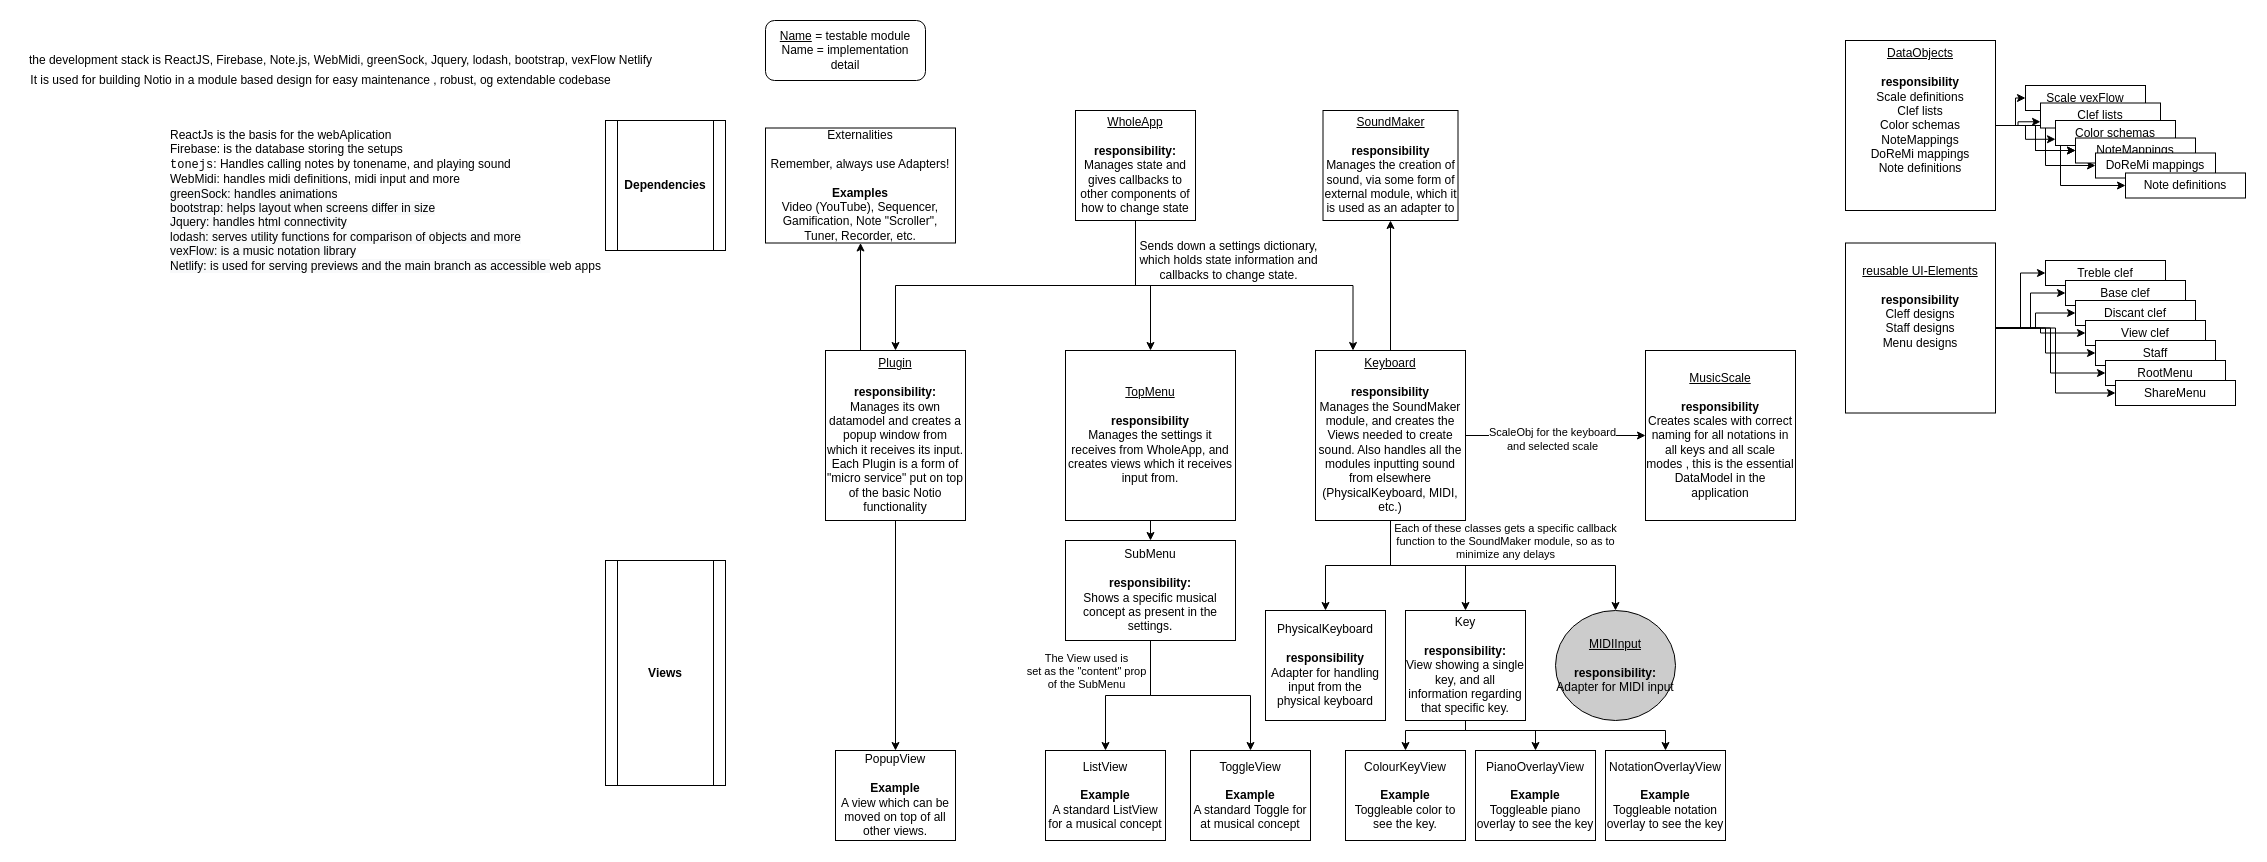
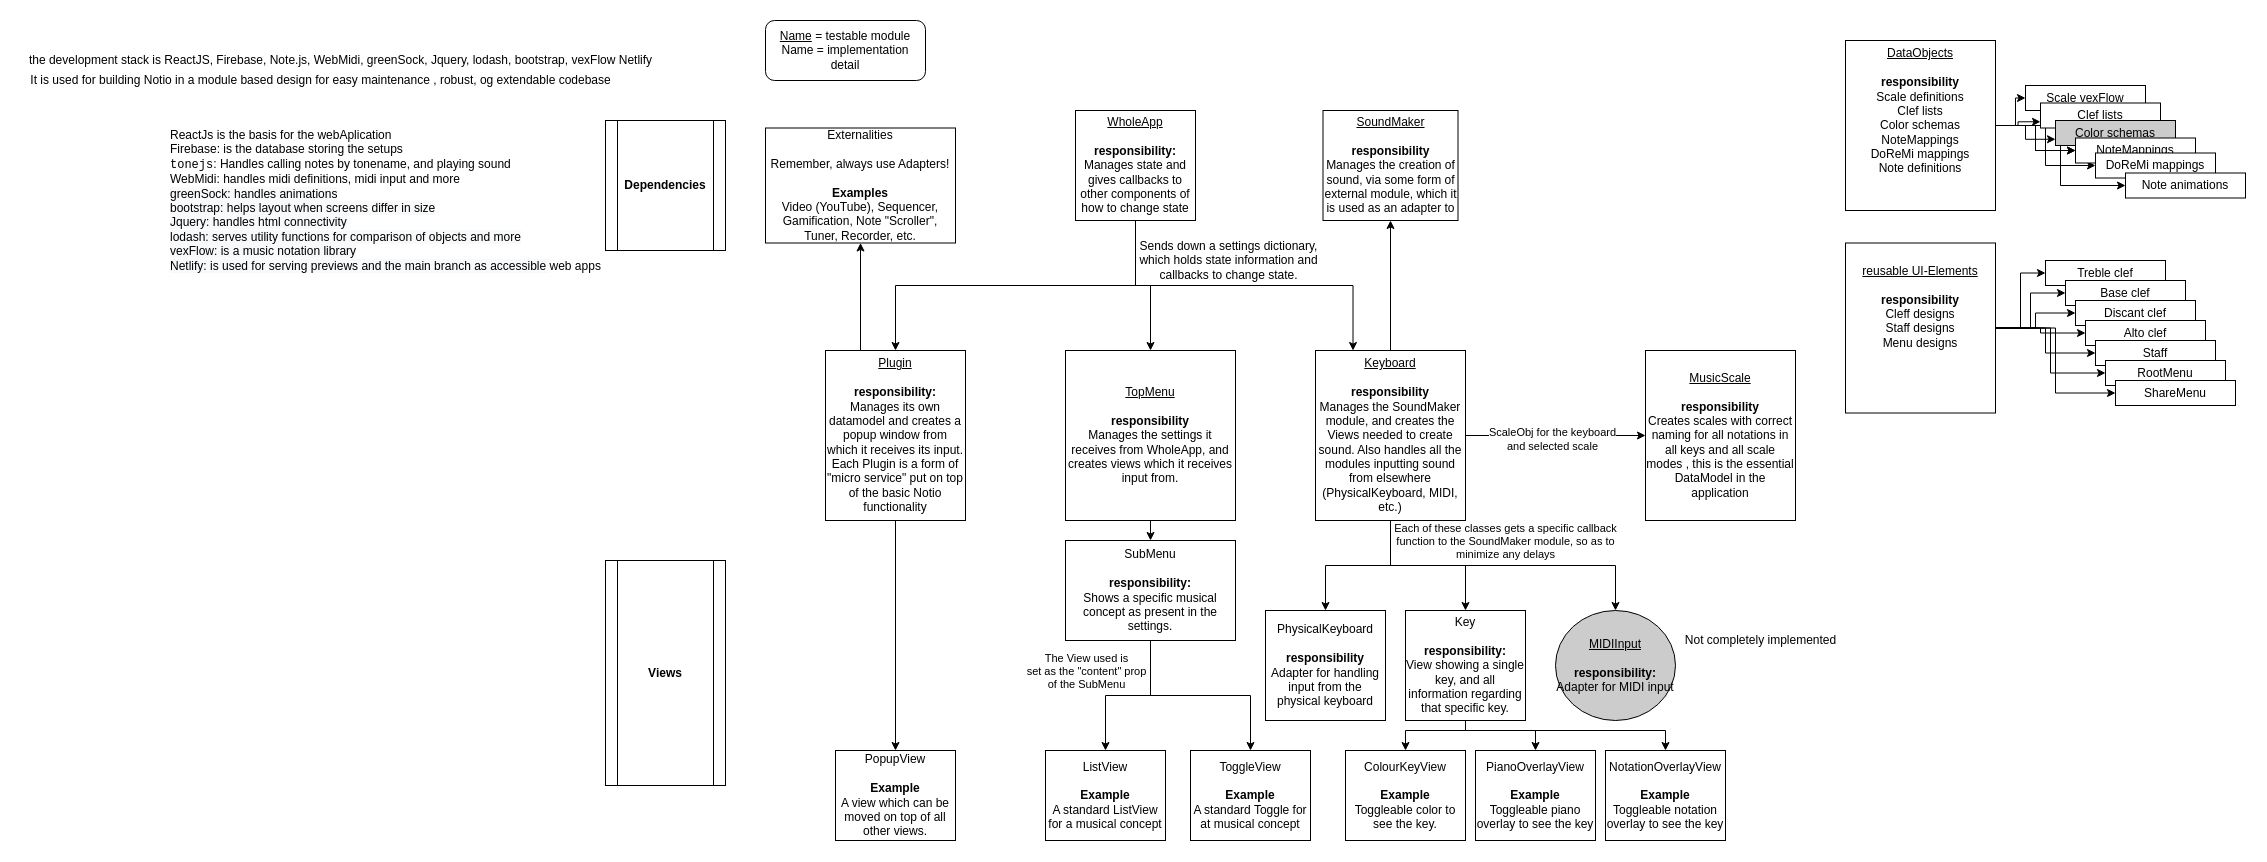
node "Color schemas": fillcolor #ffffff -> #cccccc
node "Note definitions": label "Note definitions" -> "Note animations"
node "View clef": label "View clef" -> "Alto clef"
node "Not completely implemented": added
